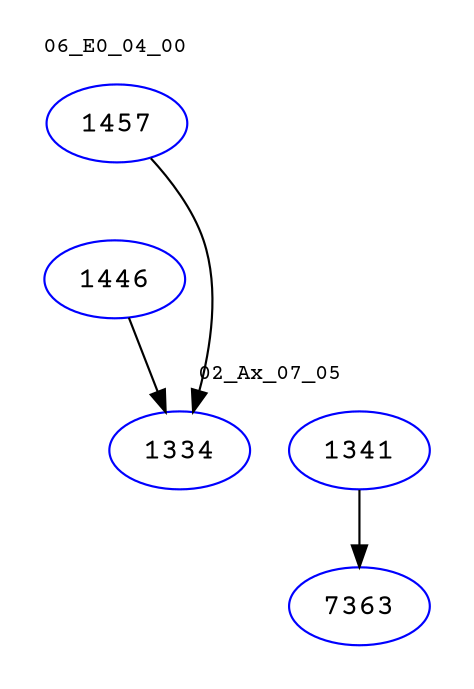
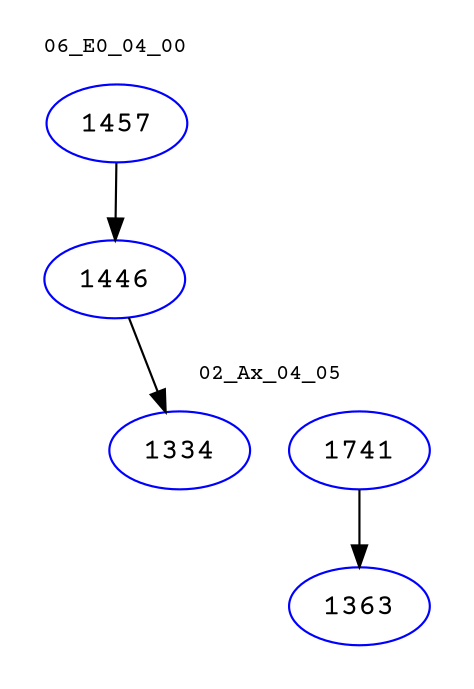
edge "1457" -> "1334": now "1457" -> "1446"
cluster "02_Ax_07_05": label "02_Ax_07_05" -> "02_Ax_04_05"
node "1341": label "1341" -> "1741"
node "7363": label "7363" -> "1363"
